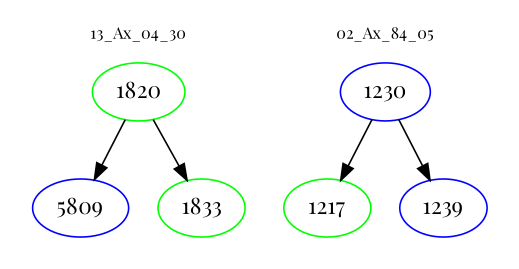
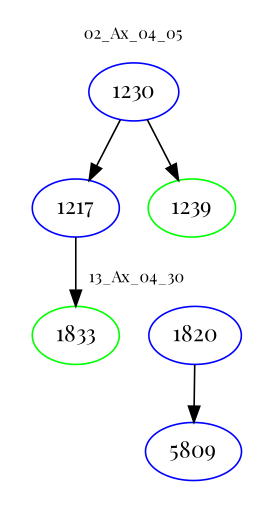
cluster "02_Ax_84_05": label "02_Ax_84_05" -> "02_Ax_04_05"
node "1820": color green -> blue
edge "1820" -> "1833": now "1217" -> "1833"
node "1217": color green -> blue
node "1239": color blue -> green
